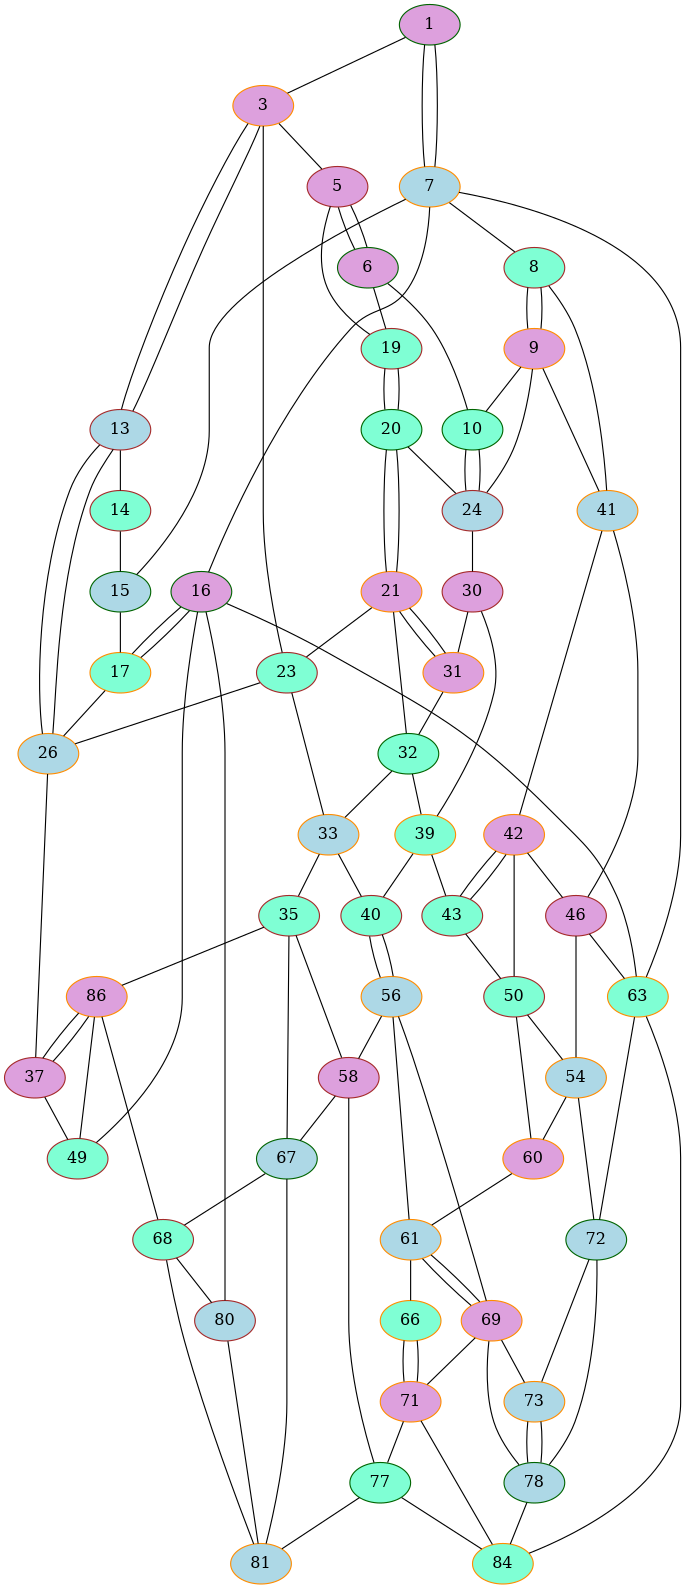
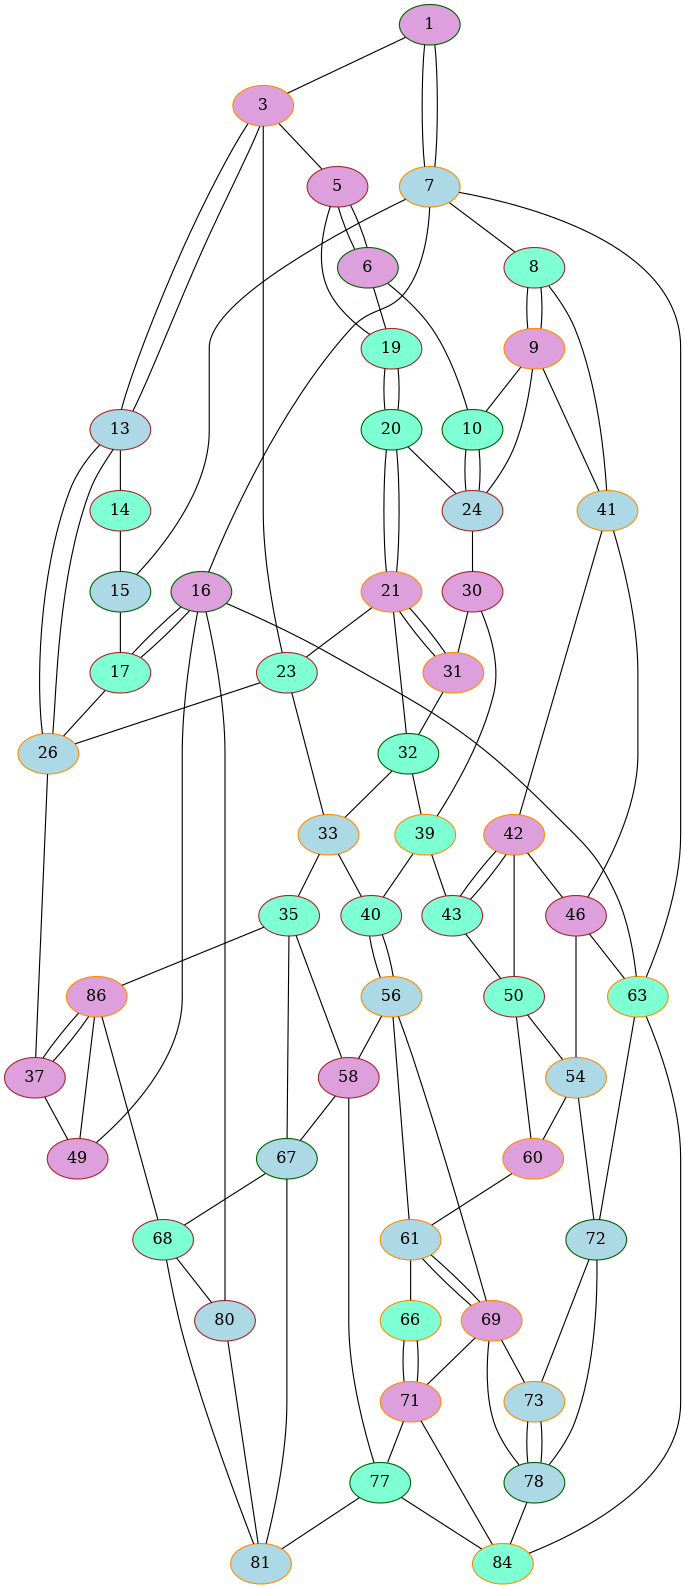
node "17": color darkorange -> brown
node "49": fillcolor aquamarine -> plum
